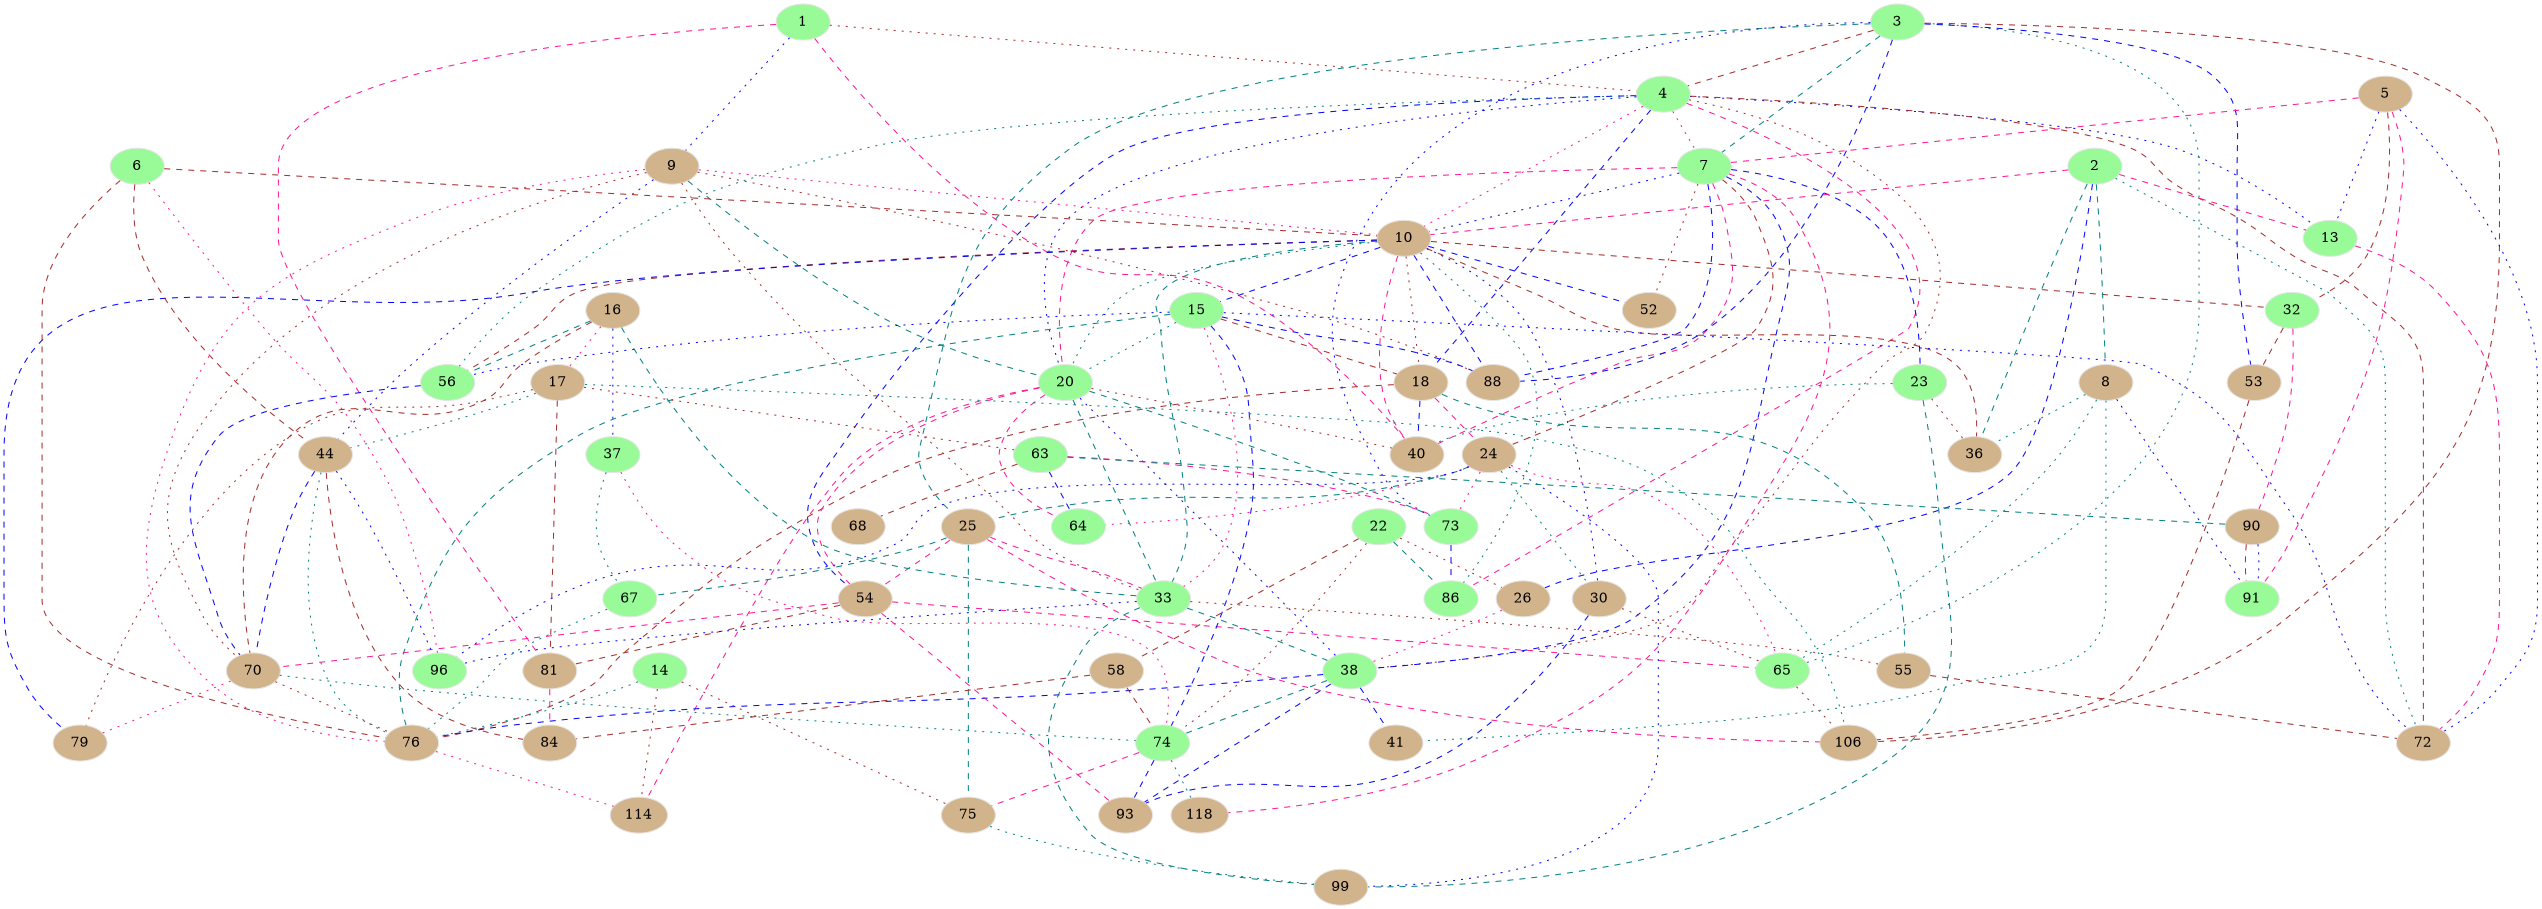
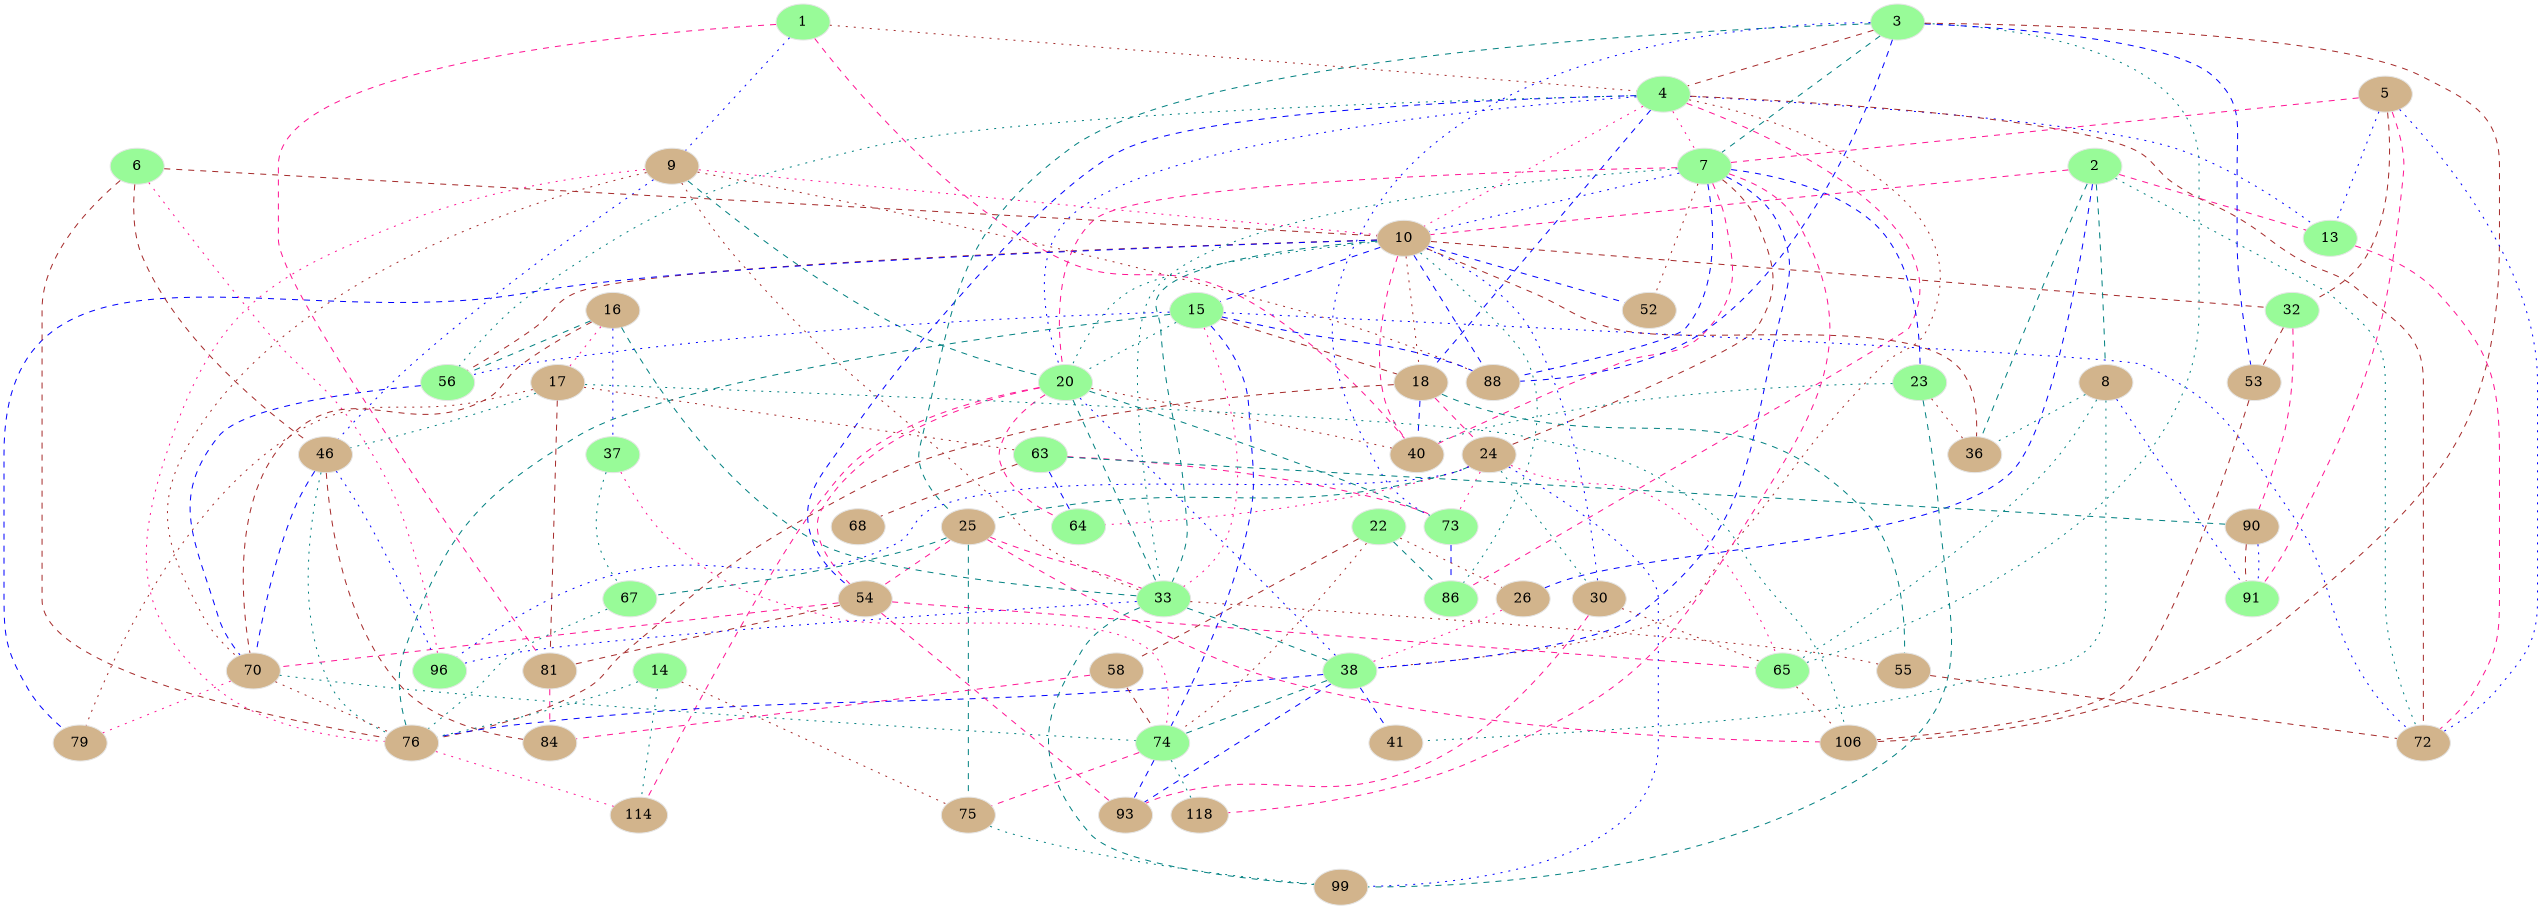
edge "7" -- "33": added
node "44": label "44" -> "46"
edge "58" -- "84": color brown -> deeppink
edge "14" -- "114": color brown -> teal
edge "30" -- "93": color blue -> deeppink
